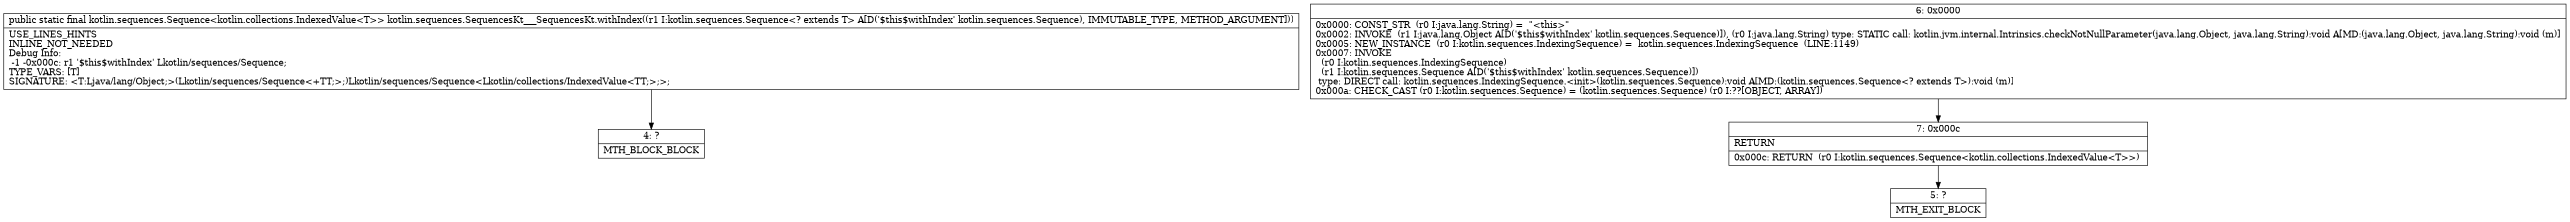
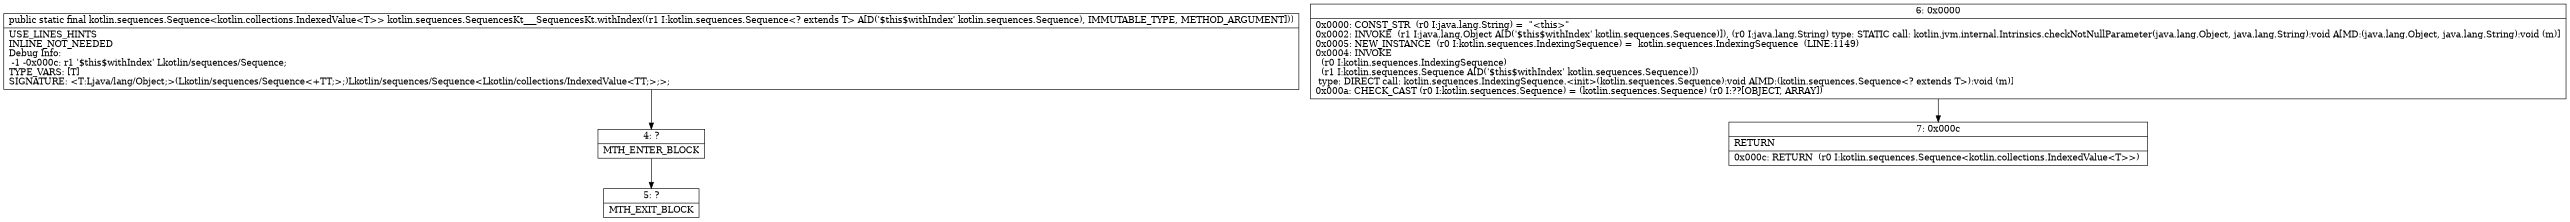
node "6: 0x0000": text "0x0007: INVOKE" -> "0x0004: INVOKE"
node "4: ?": text "MTH_BLOCK_BLOCK" -> "MTH_ENTER_BLOCK"
edge "7: 0x000c" -> "5: ?": now "4: ?" -> "5: ?"
